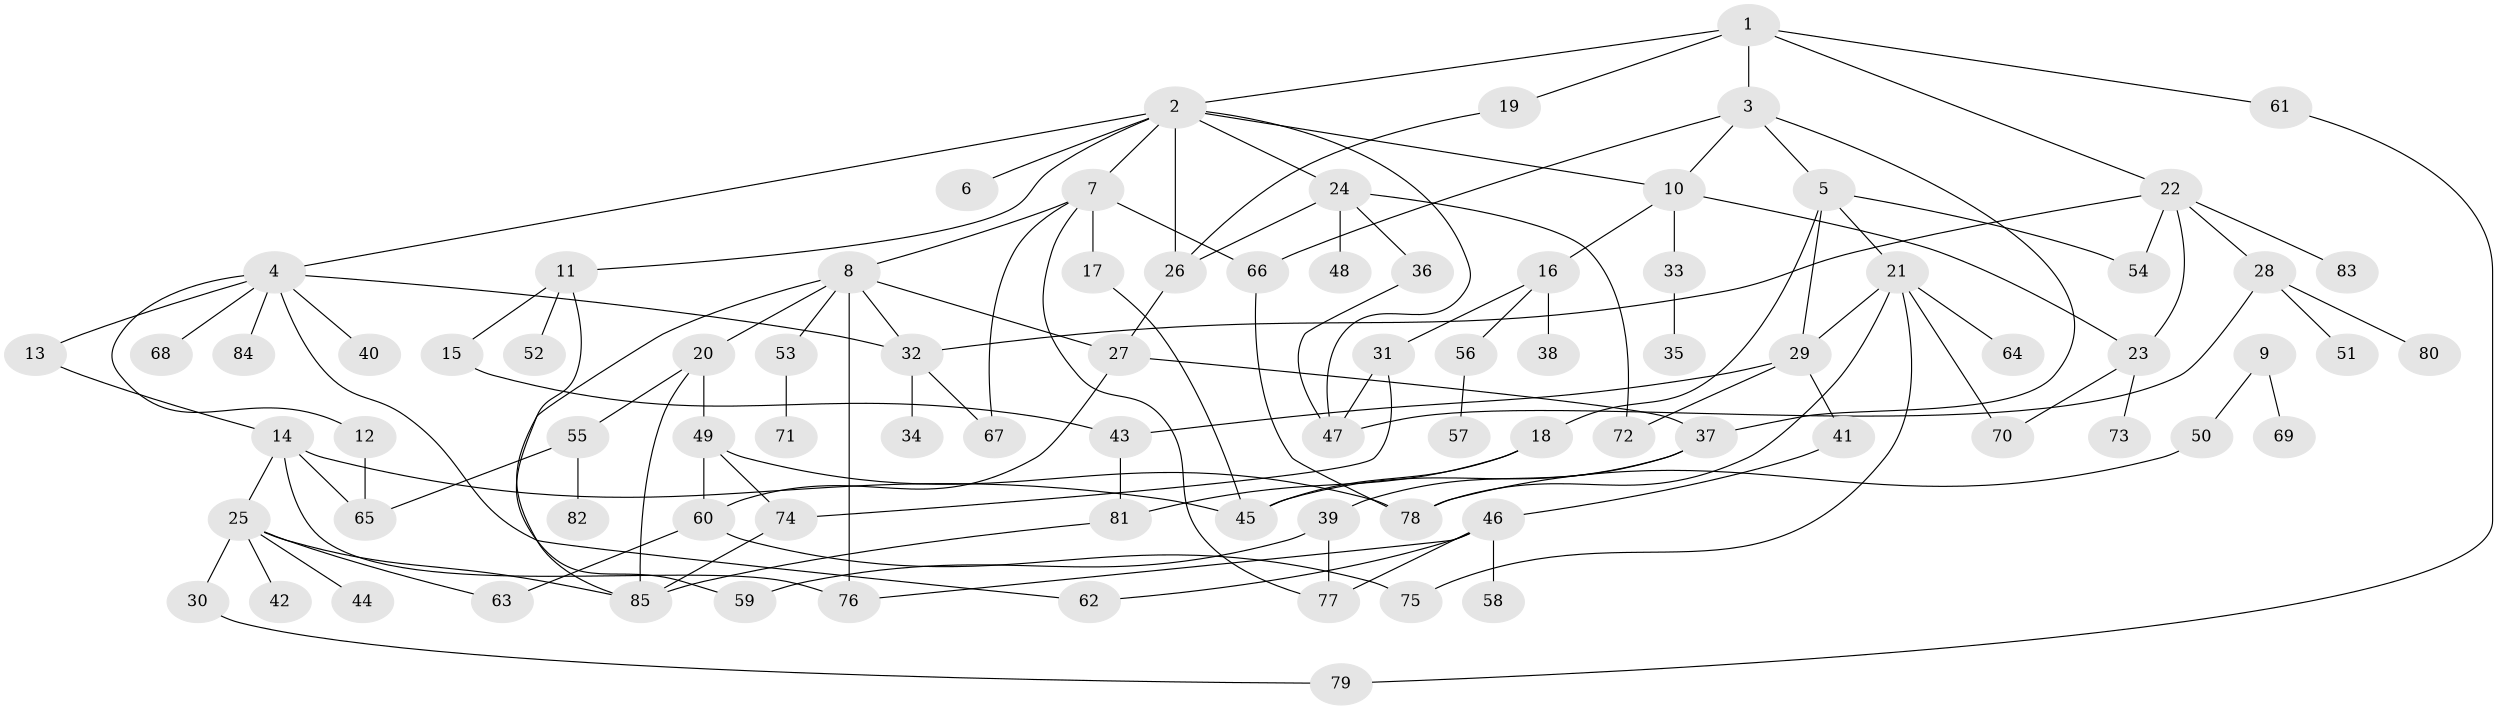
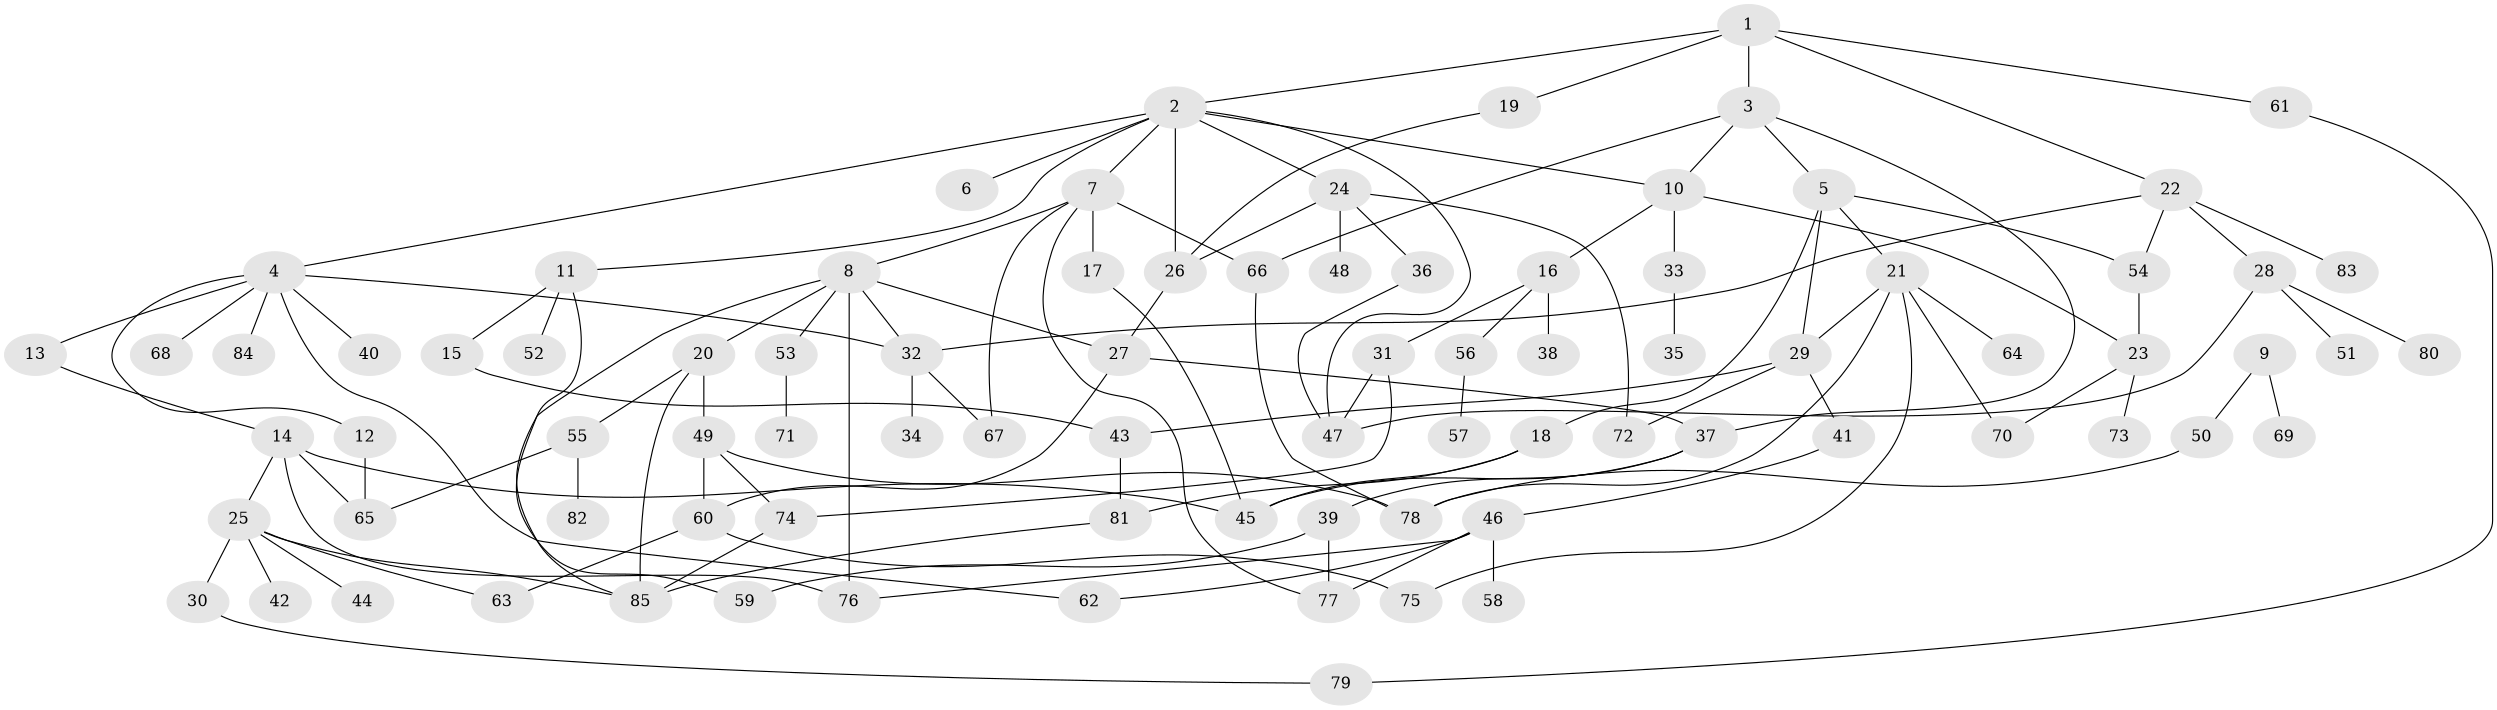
edge "22" -- "23": now "54" -- "23"
